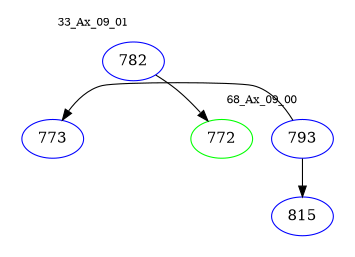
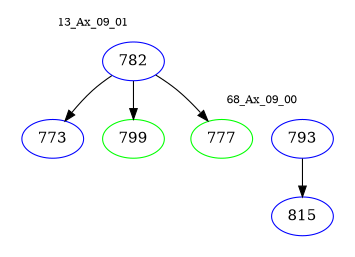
cluster "33_Ax_09_01": label "33_Ax_09_01" -> "13_Ax_09_01"
edge "793" -> "773": now "782" -> "773"
node "799": added
node "772": label "772" -> "777"
